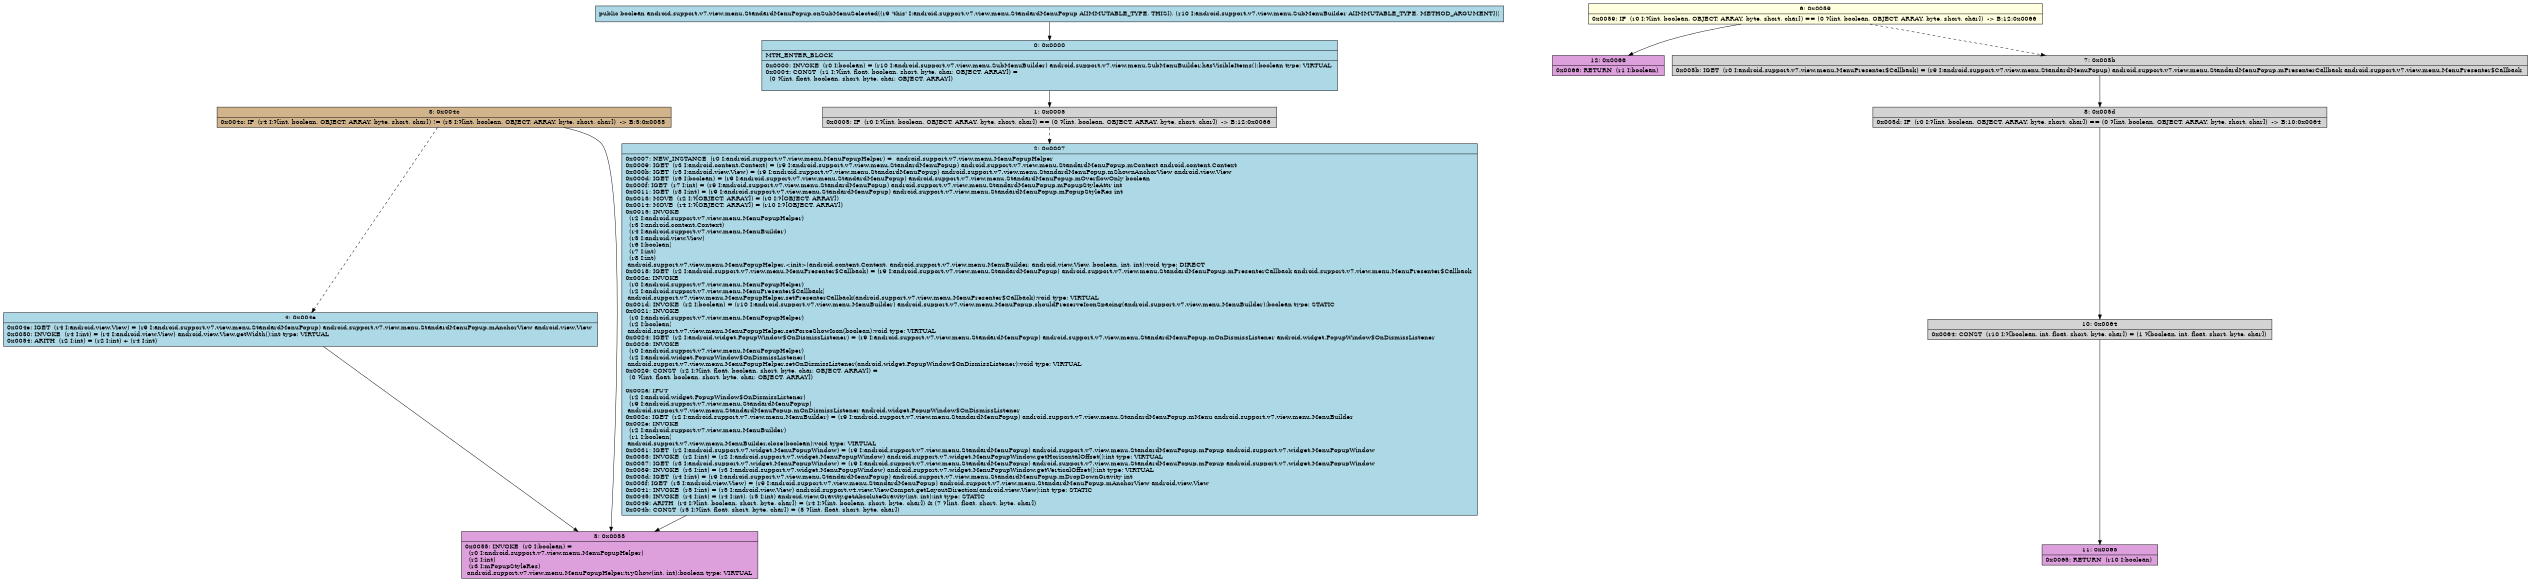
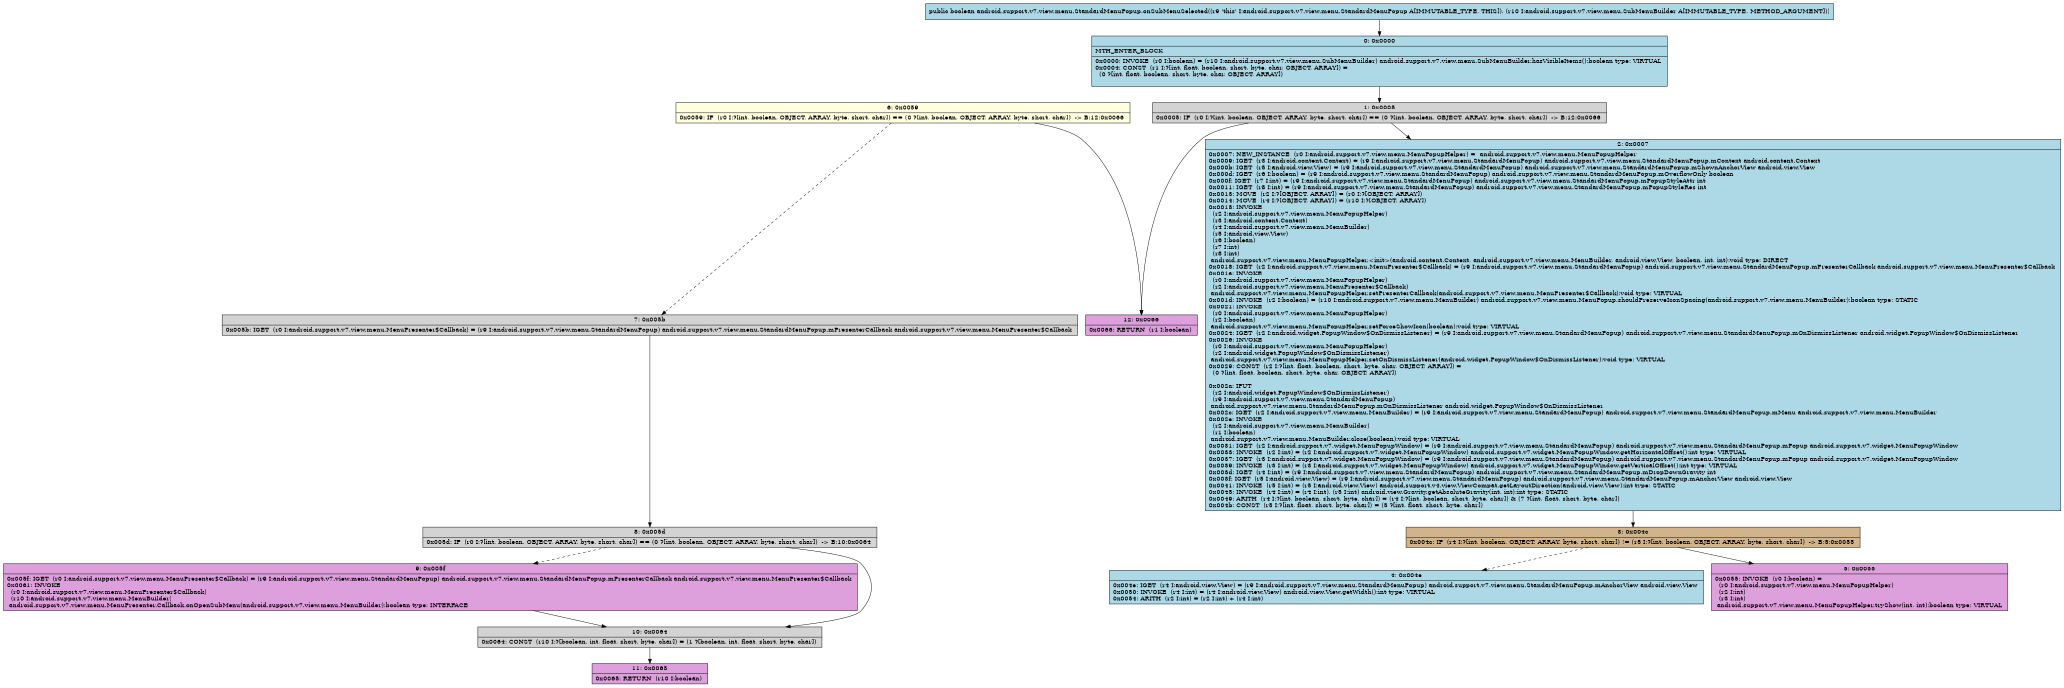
edge "1: 0x0005" -> "2: 0x0007": style dashed -> solid
edge "1: 0x0005" -> "12: 0x0066": added
node "2: 0x0007": text "0x002a: INVOKE" -> "0x001a: INVOKE"
edge "4: 0x004e" -> "5: 0x0055": removed
edge "2: 0x0007" -> "5: 0x0055": now "2: 0x0007" -> "3: 0x004c"
node "5: 0x0055": text "(r3 I:mPopupStyleRes)" -> "(r3 I:int)"
node "9: 0x005f": added
